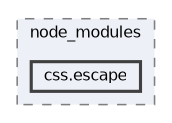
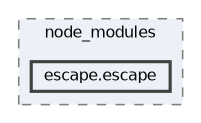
node "css.escape": label "css.escape" -> "escape.escape"
